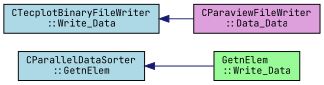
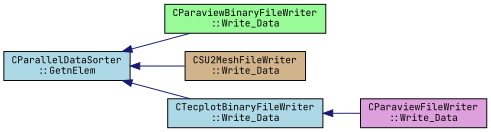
node "CParaviewFileWriter ::Data_Data": label "CParaviewFileWriter ::Data_Data" -> "CParaviewFileWriter ::Write_Data"
node "CSU2MeshFileWriter ::Write_Data": added
node "GetnElem ::Write_Data": label "GetnElem ::Write_Data" -> "CParaviewBinaryFileWriter ::Write_Data"
edge "CTecplotBinaryFileWriter ::Write_Data" -> "CParallelDataSorter ::GetnElem": added
